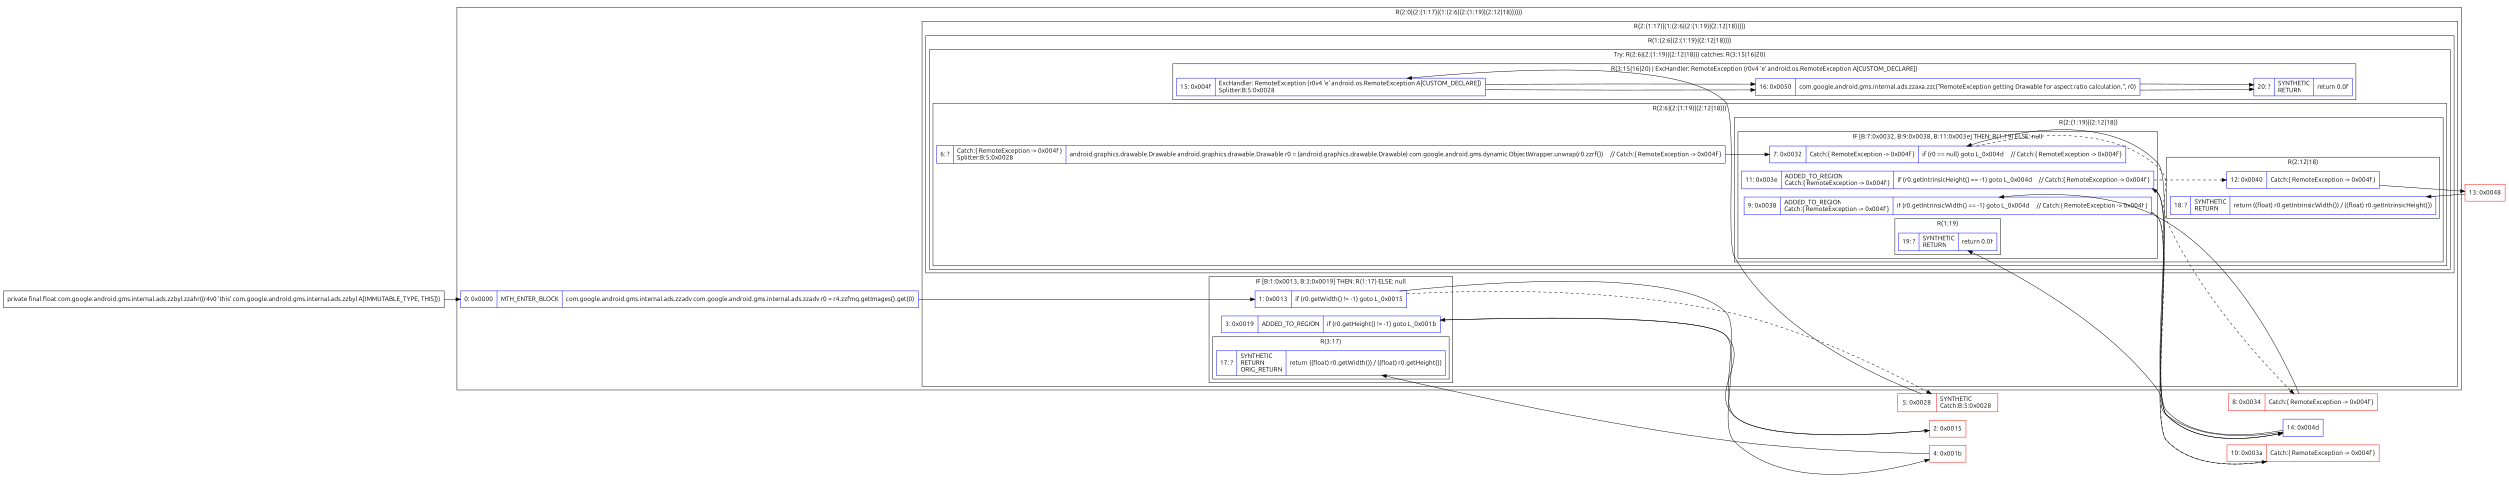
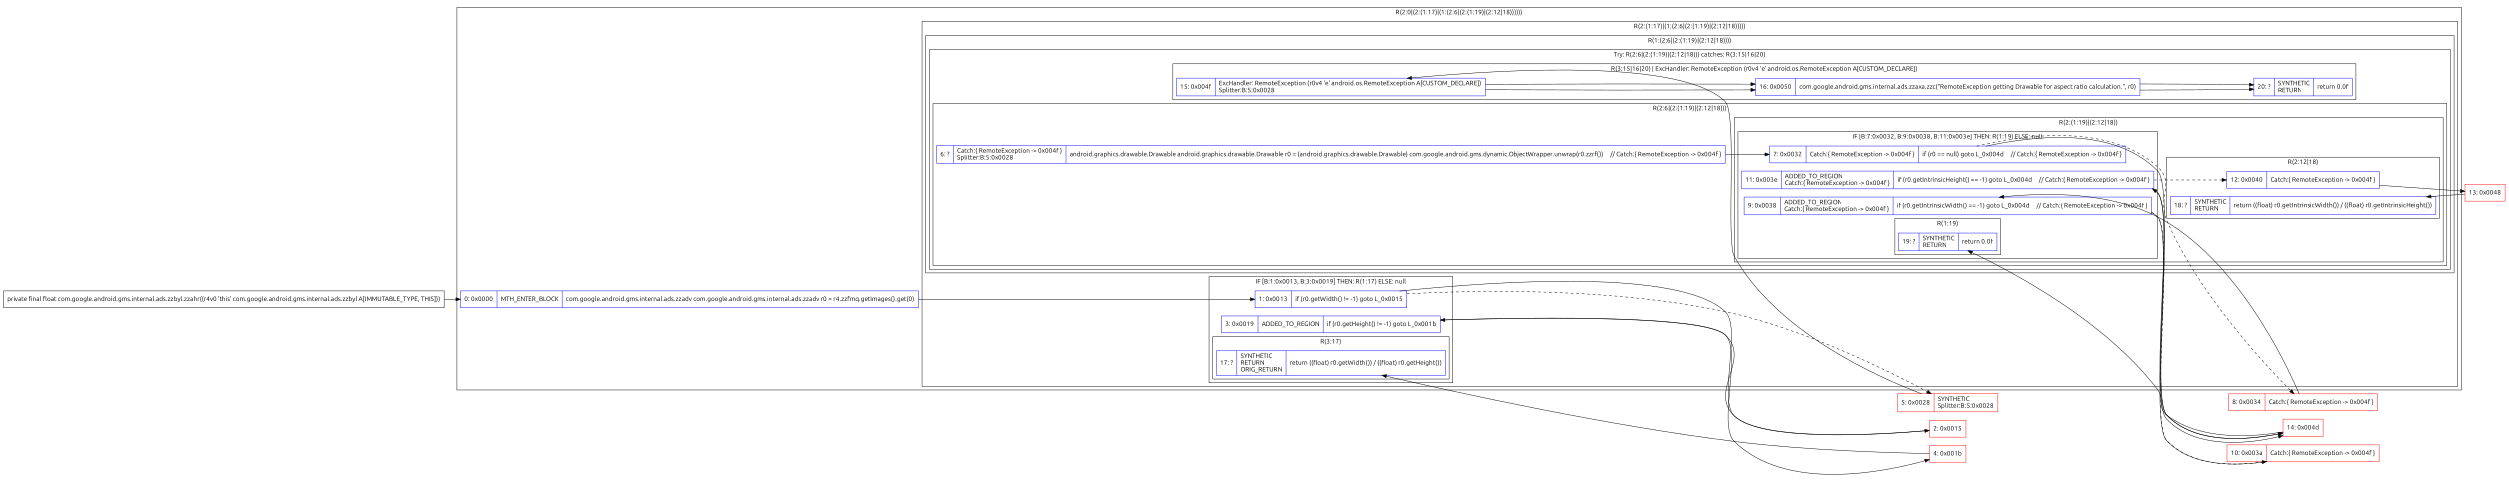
edge "14: 0x004d" -> "7: 0x0032": reversed
node "5: 0x0028": text "Catch:B:5:0x0028" -> "Splitter:B:5:0x0028"
node "14: 0x004d": color blue -> red
